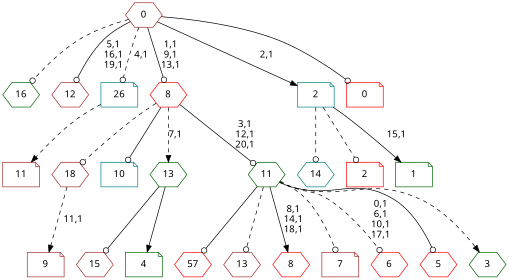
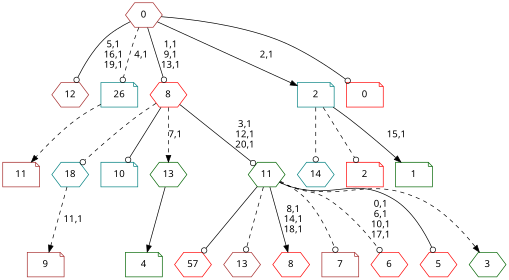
node "16": removed
node "18": color brown -> teal
node "15": removed
